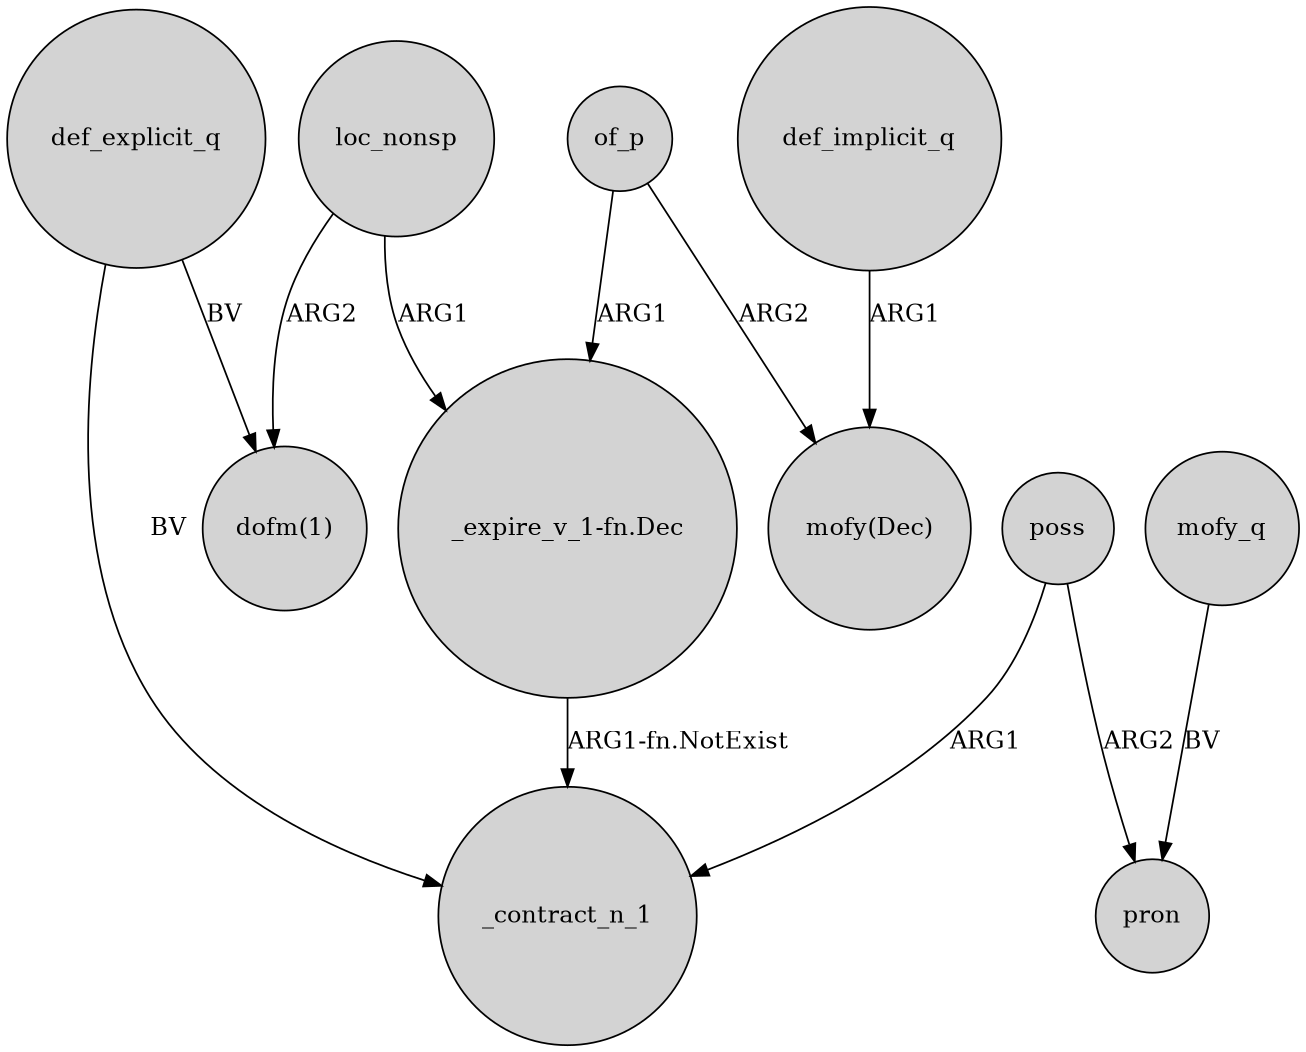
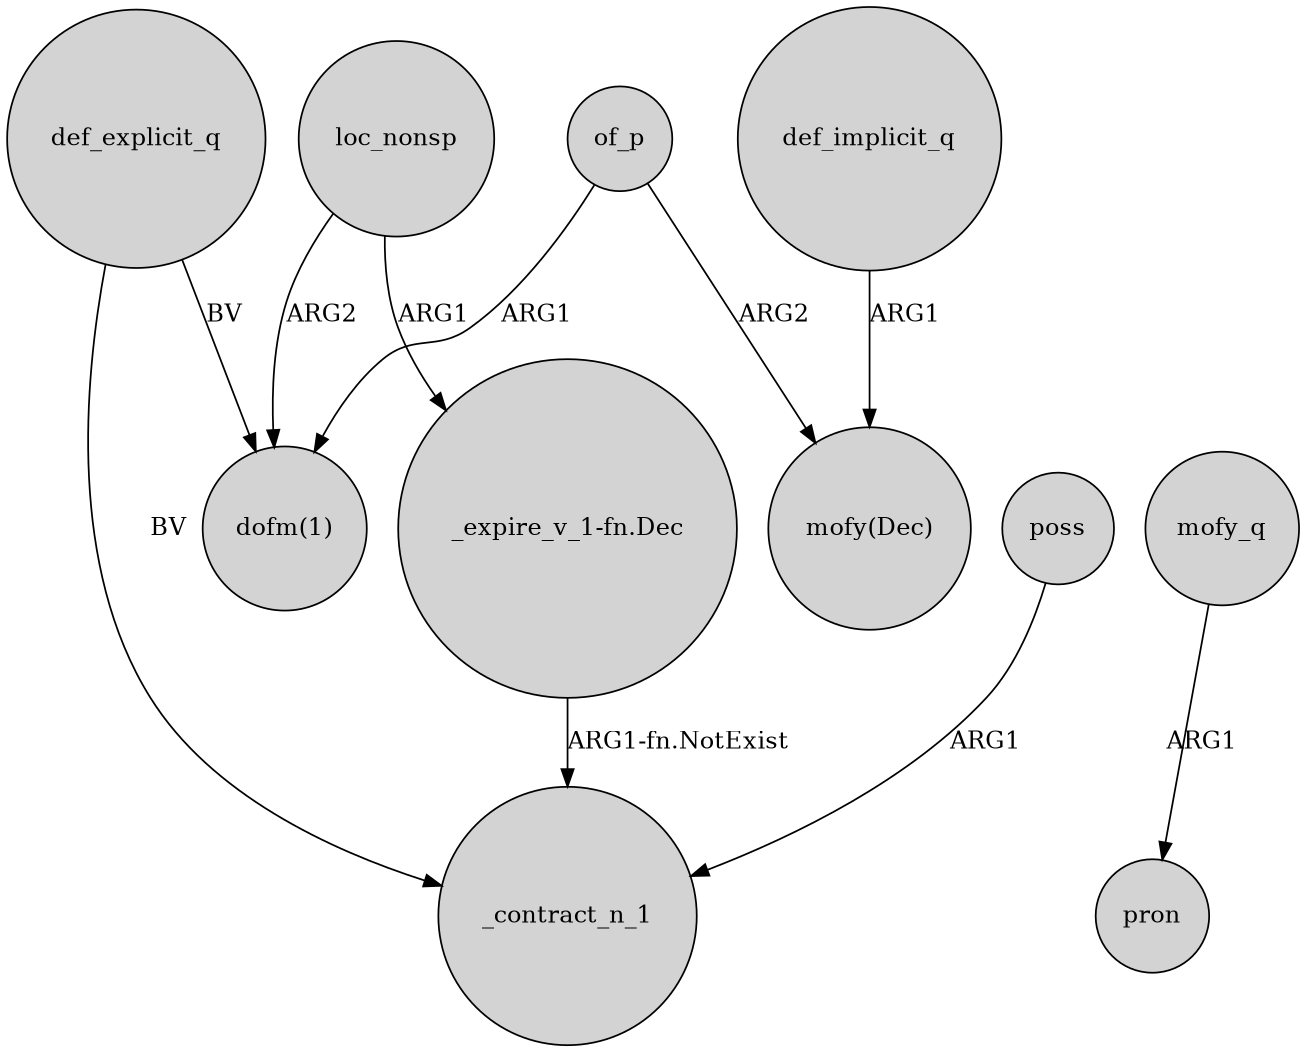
edge "of_p" -> "_expire_v_1-fn.Dec": now "of_p" -> "dofm(1)"
edge "poss" -> "pron": removed, label "ARG2"
edge "mofy_q" -> "pron": label "BV" -> "ARG1"
